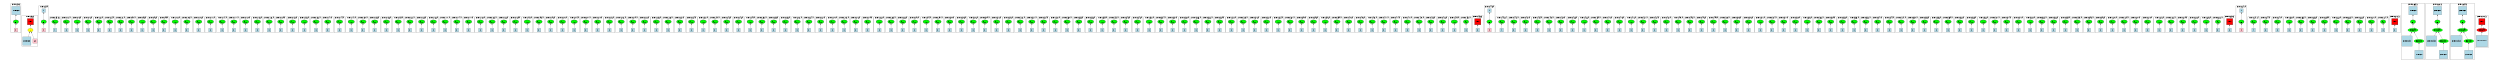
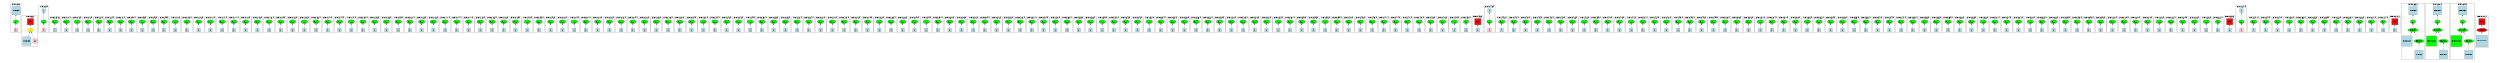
node "cover_swi50": fillcolor lightblue -> green
node "cover_swi120": fillcolor lightblue -> green
